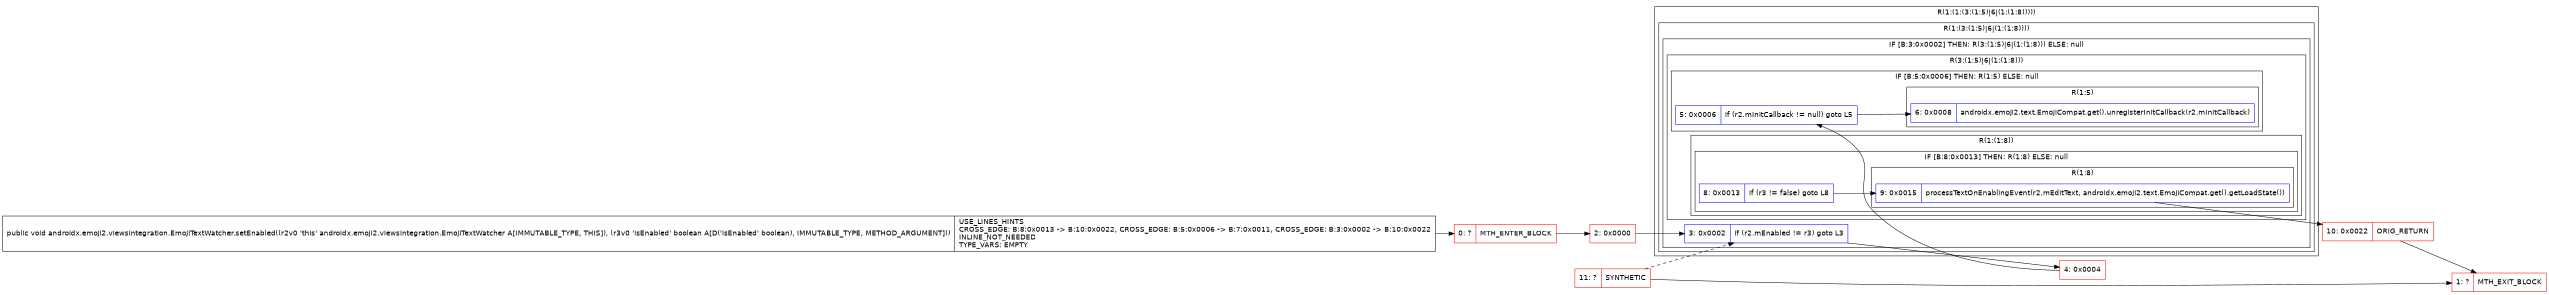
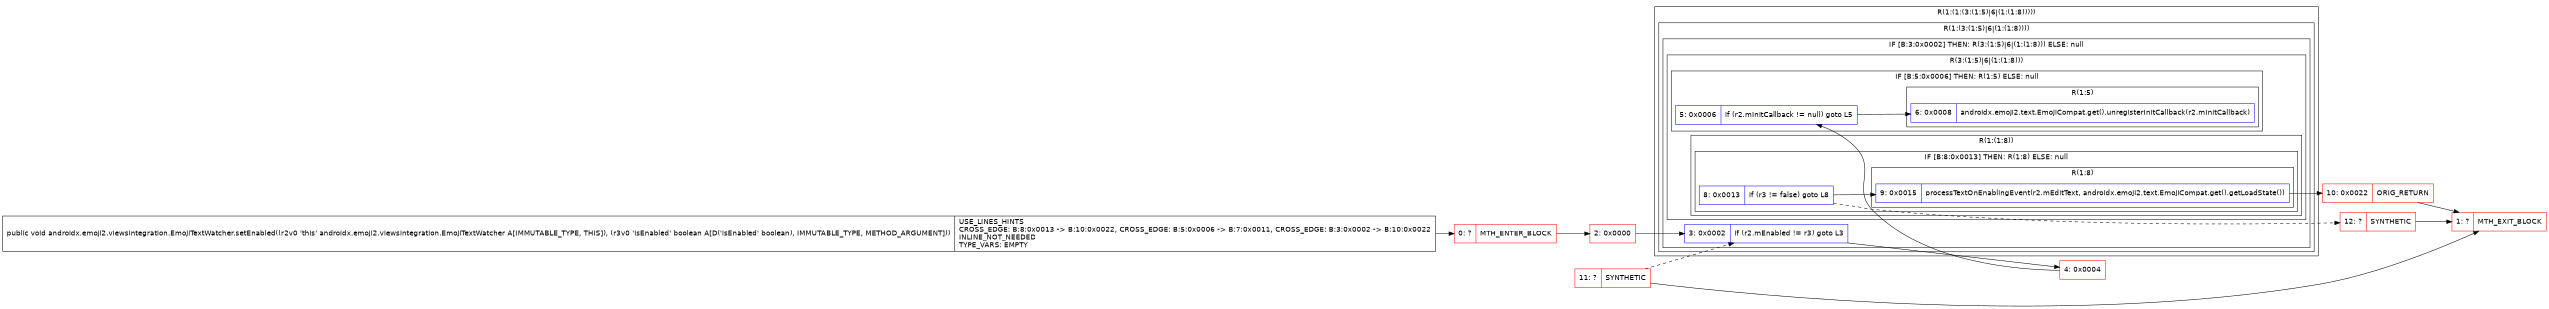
node "12: ?": added
